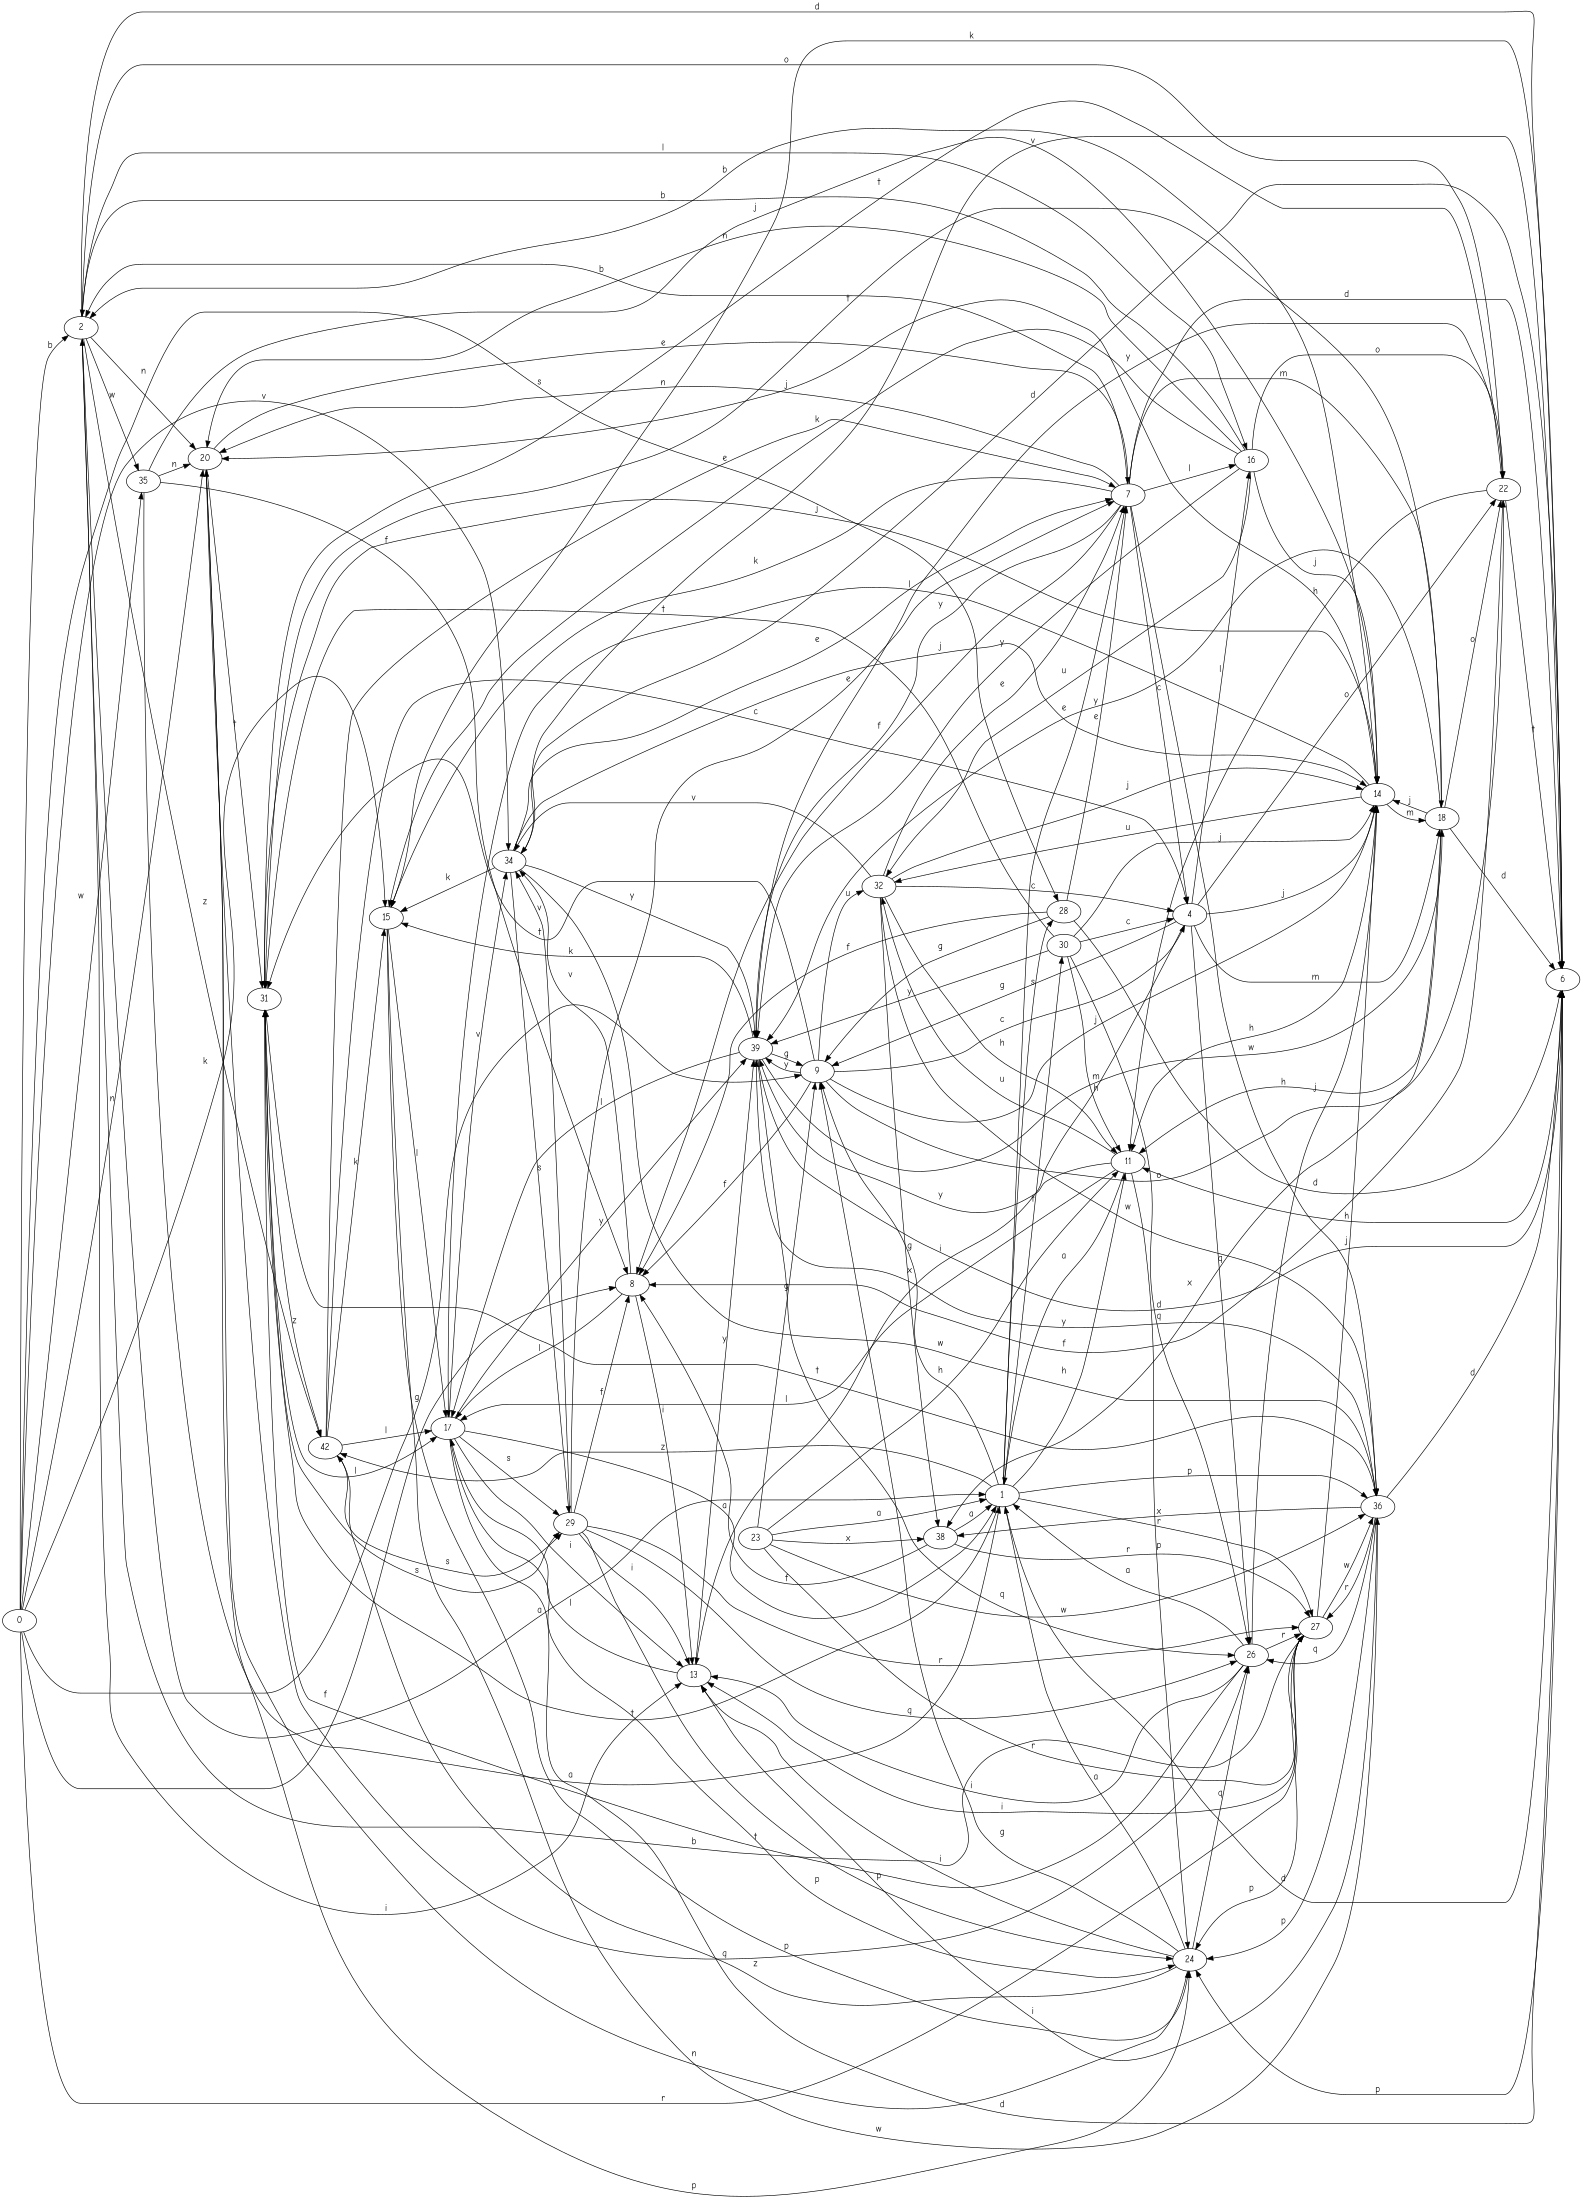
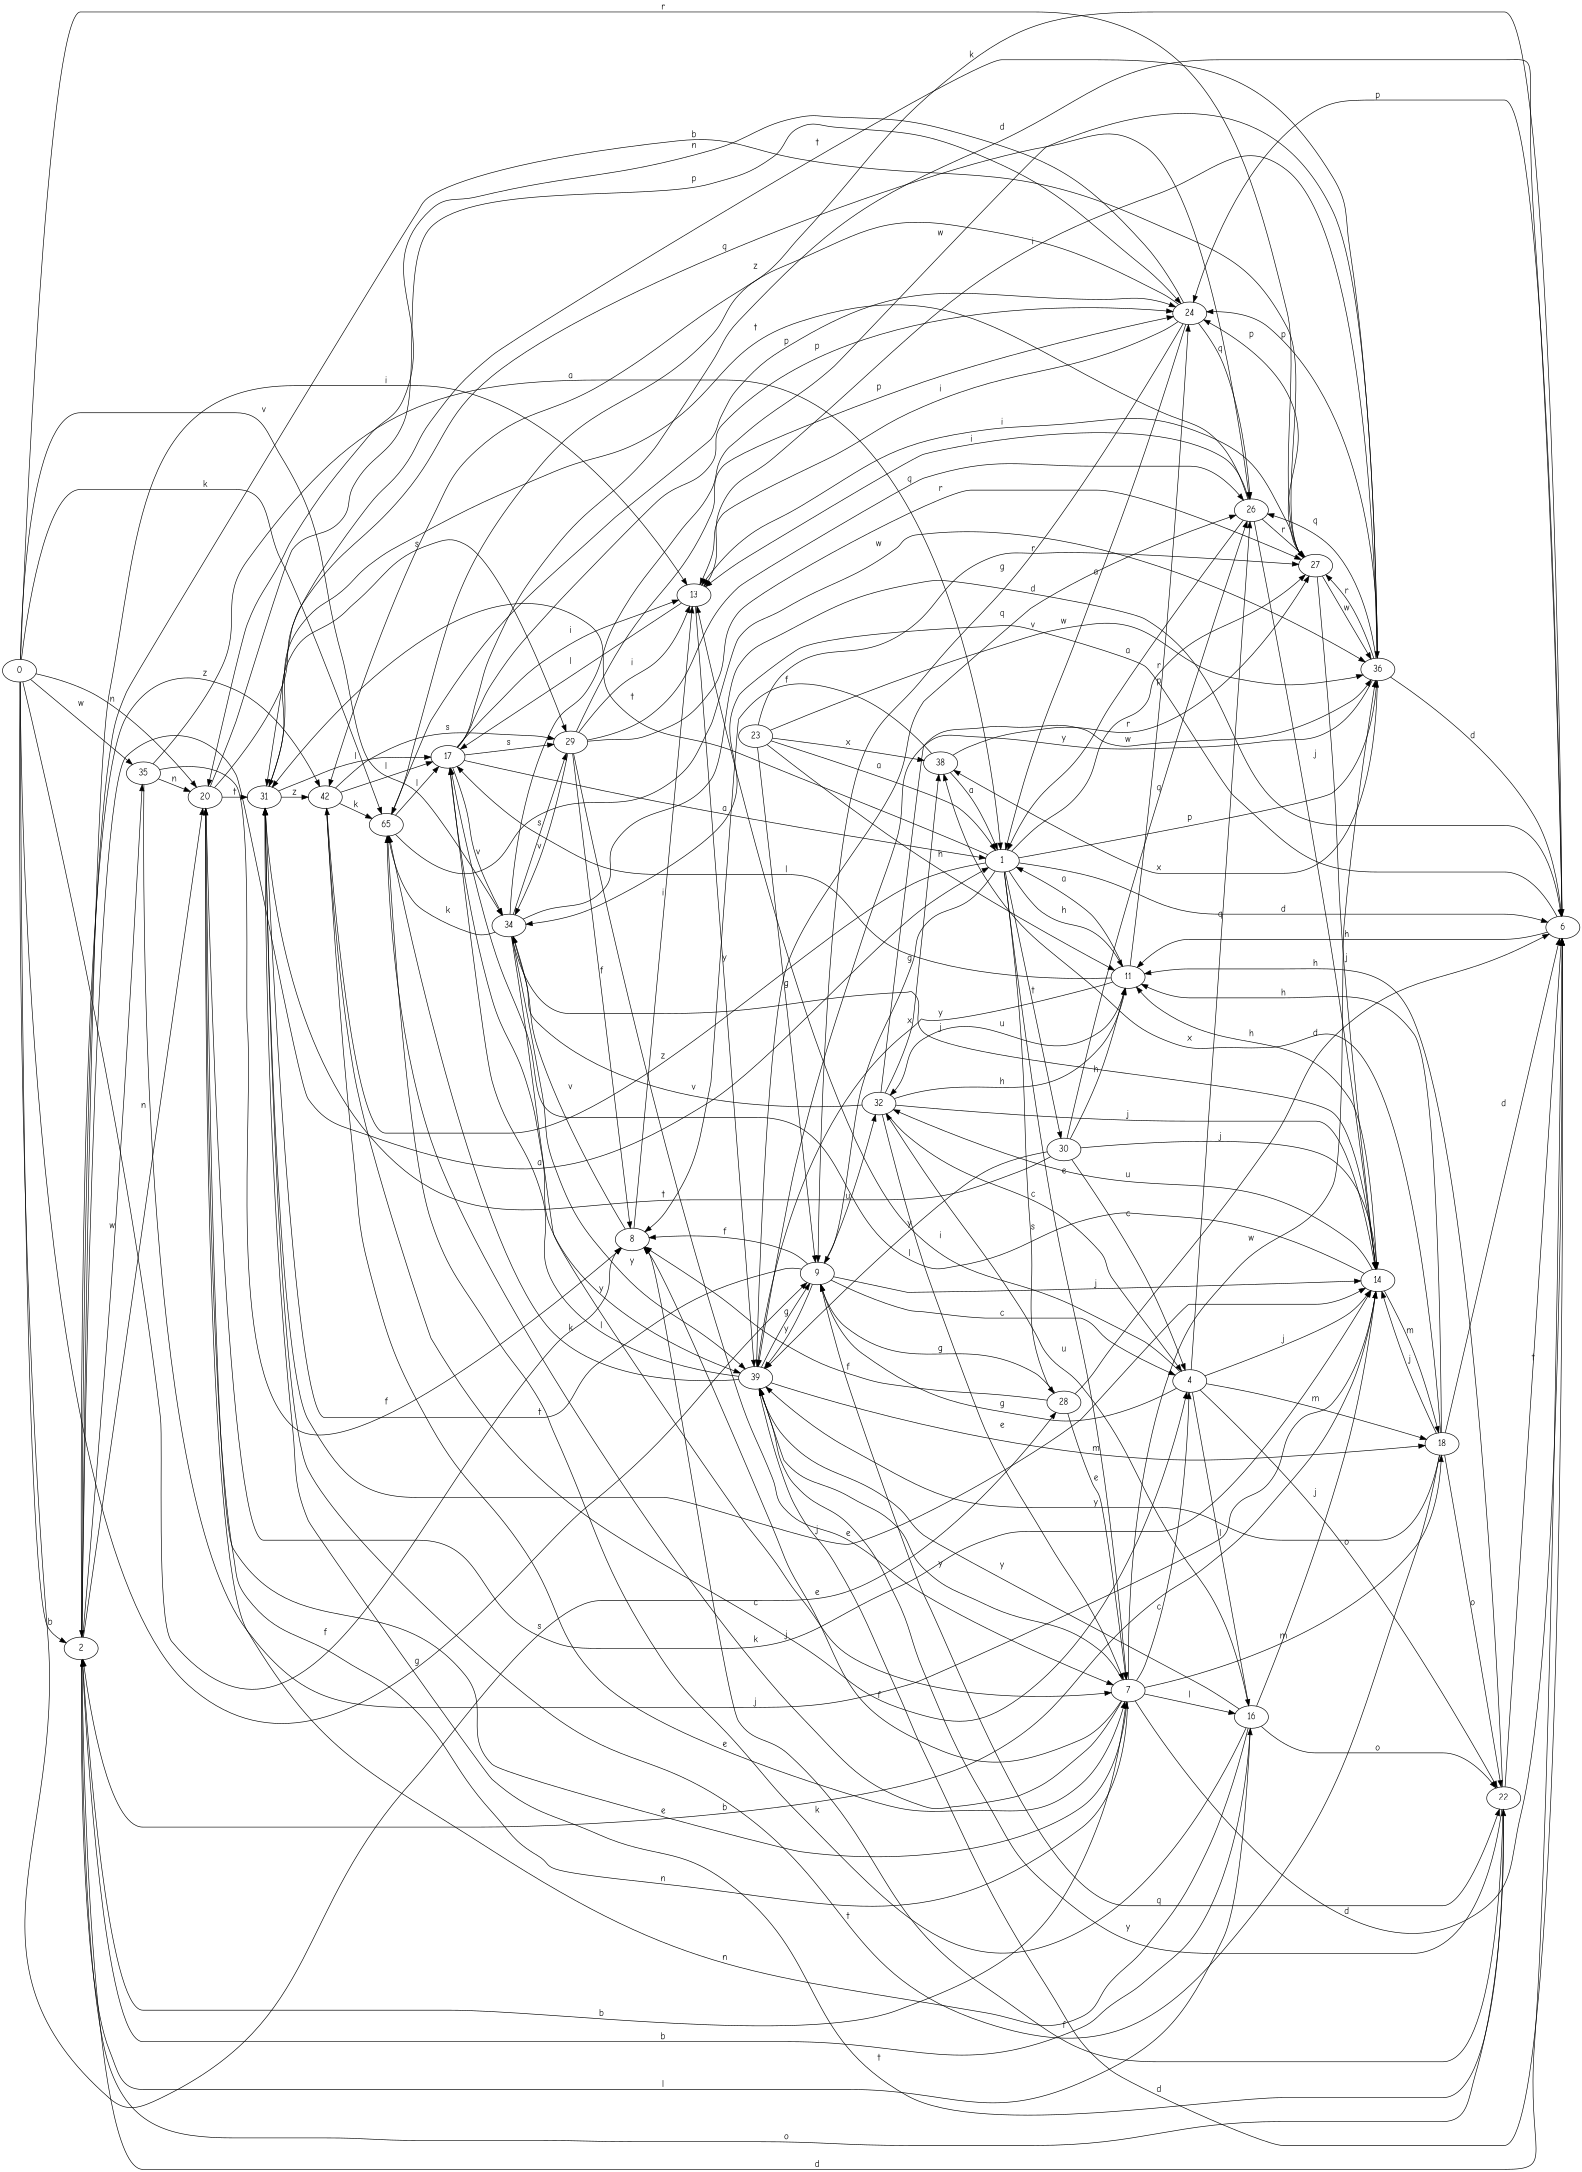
edge "14" -> "20": reversed
node "15": label "15" -> "65"
edge "9" -> "22": label "o" -> "q"
edge "8" -> "17": removed, label "l"
